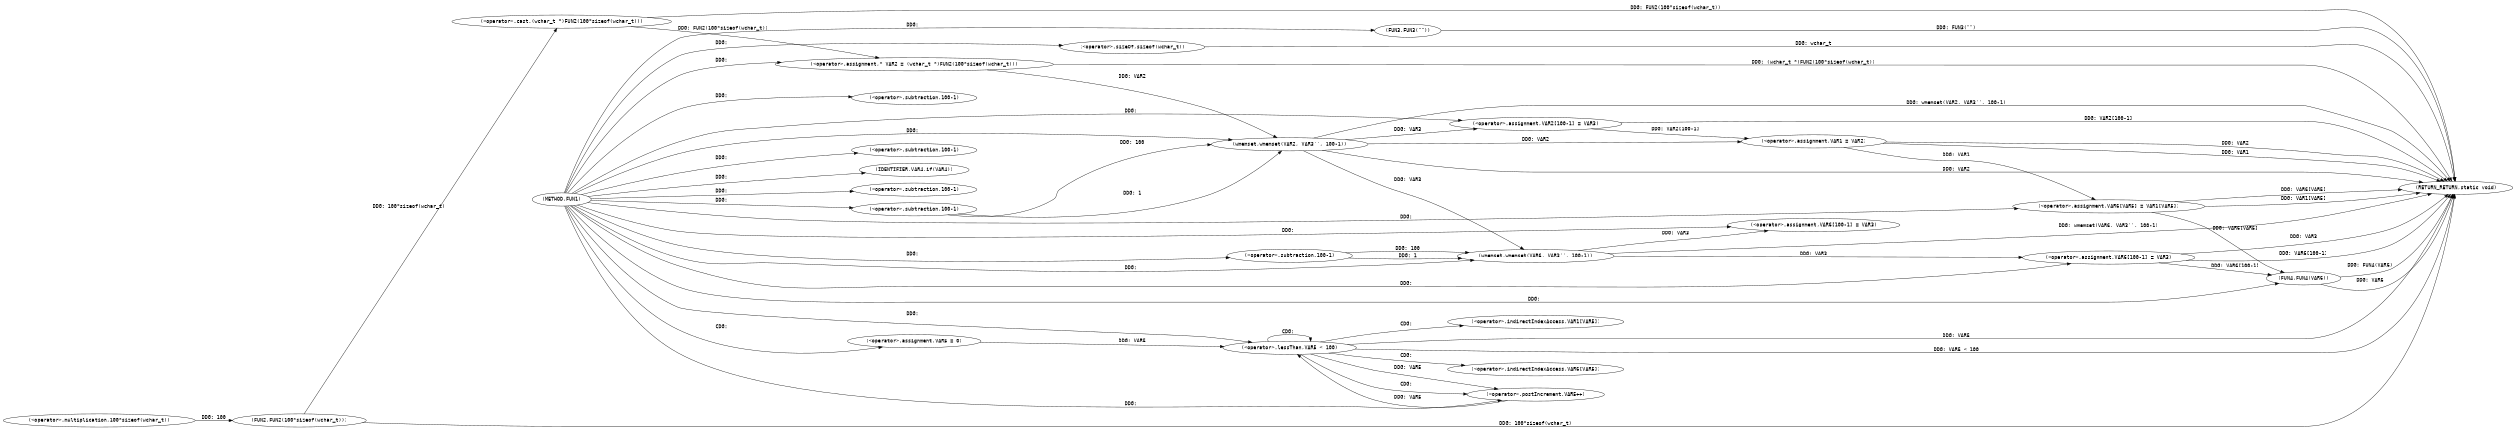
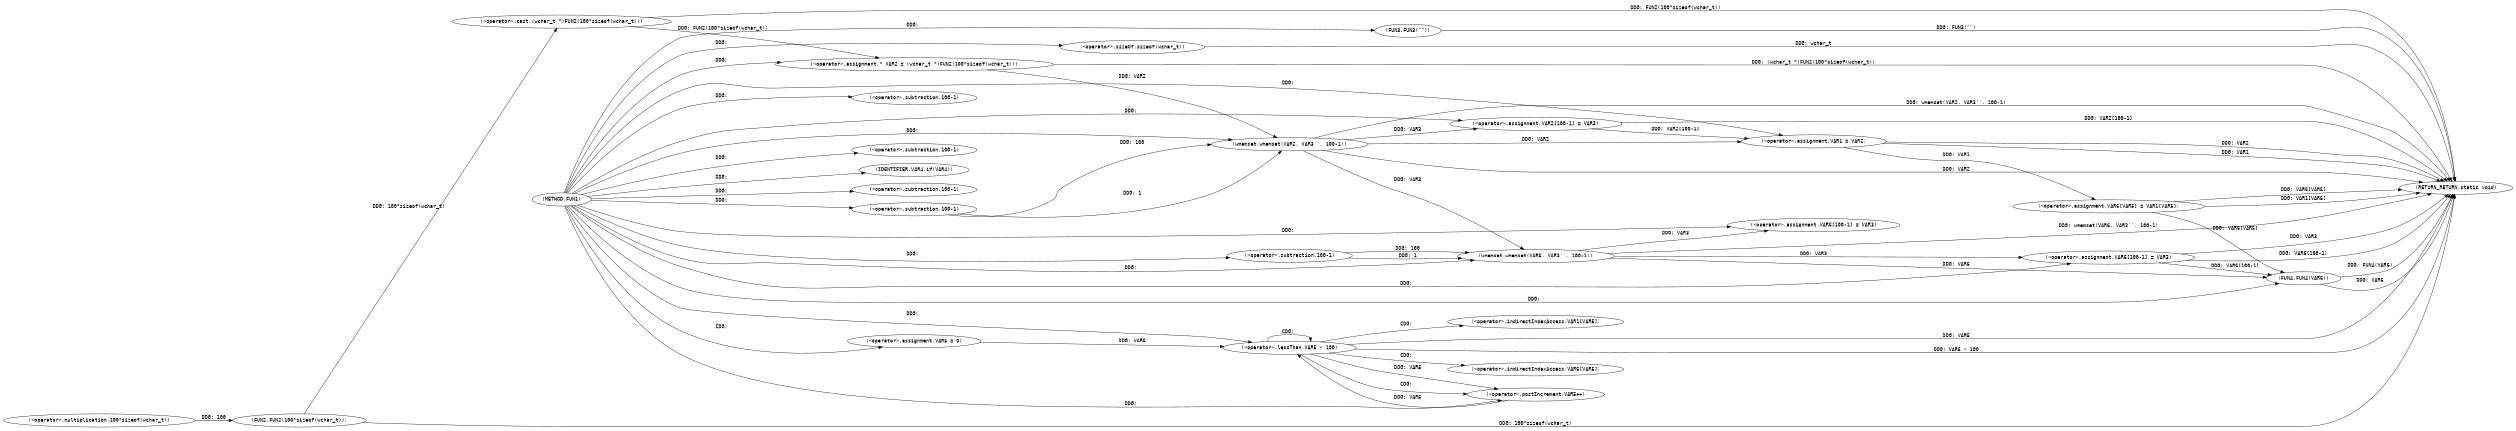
edge "(METHOD,FUN1)" -> "(<operator>.assignment,VAR6[VAR5] = VAR1[VAR5])": now "(METHOD,FUN1)" -> "(<operator>.assignment,VAR1 = VAR2)"
edge "(wmemset,wmemset(VAR6, VAR3'', 100-1))" -> "(FUN4,FUN4(VAR6))": added, label "DDG: VAR6"
